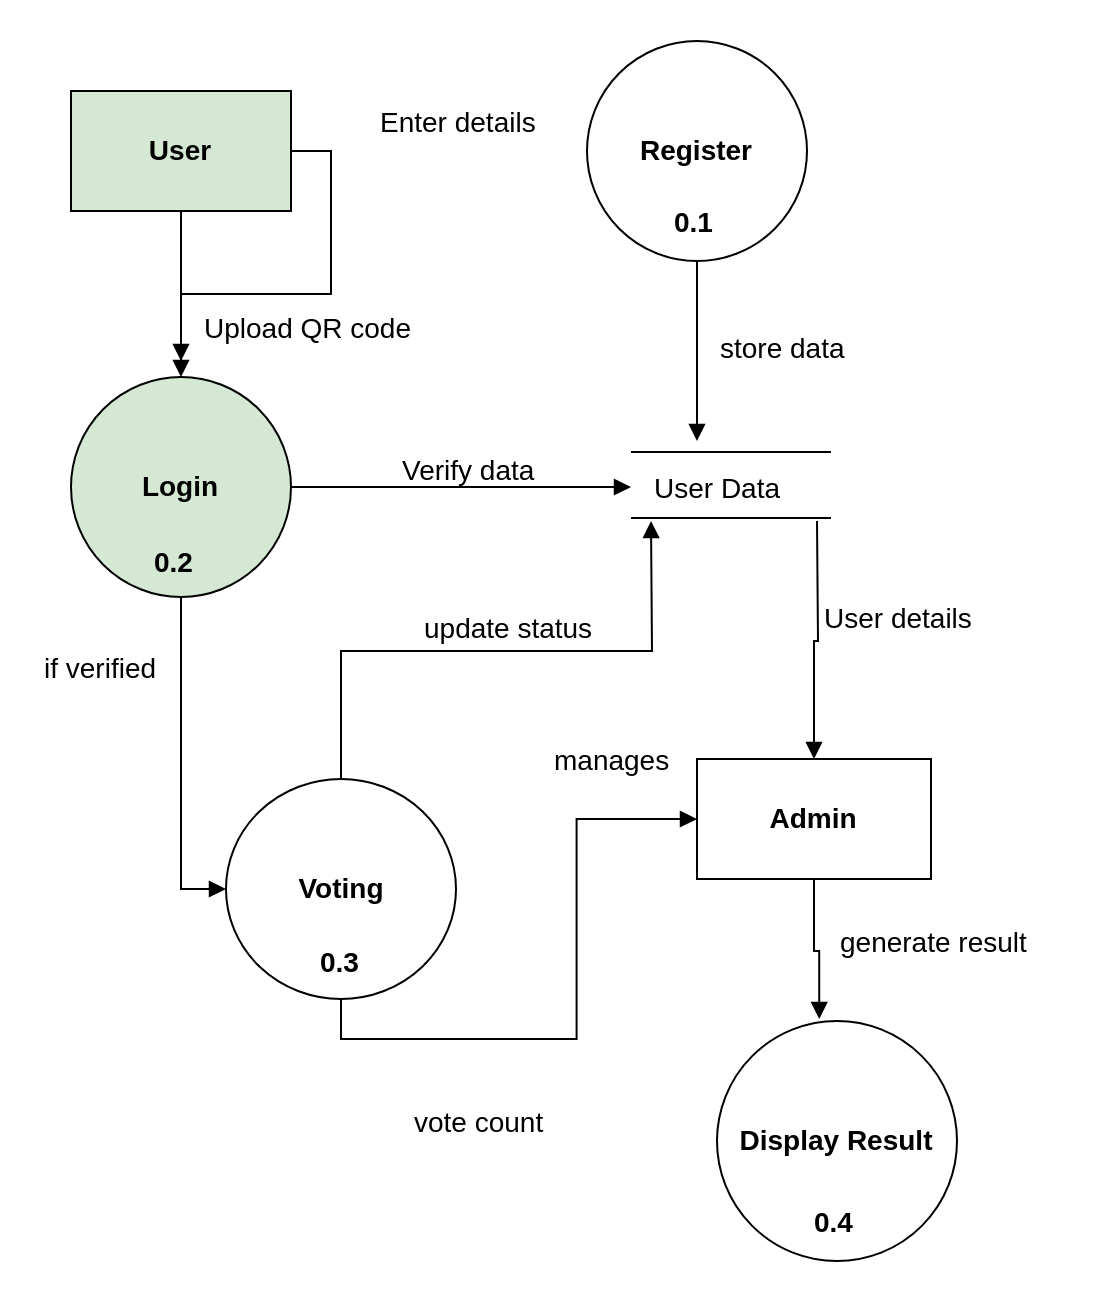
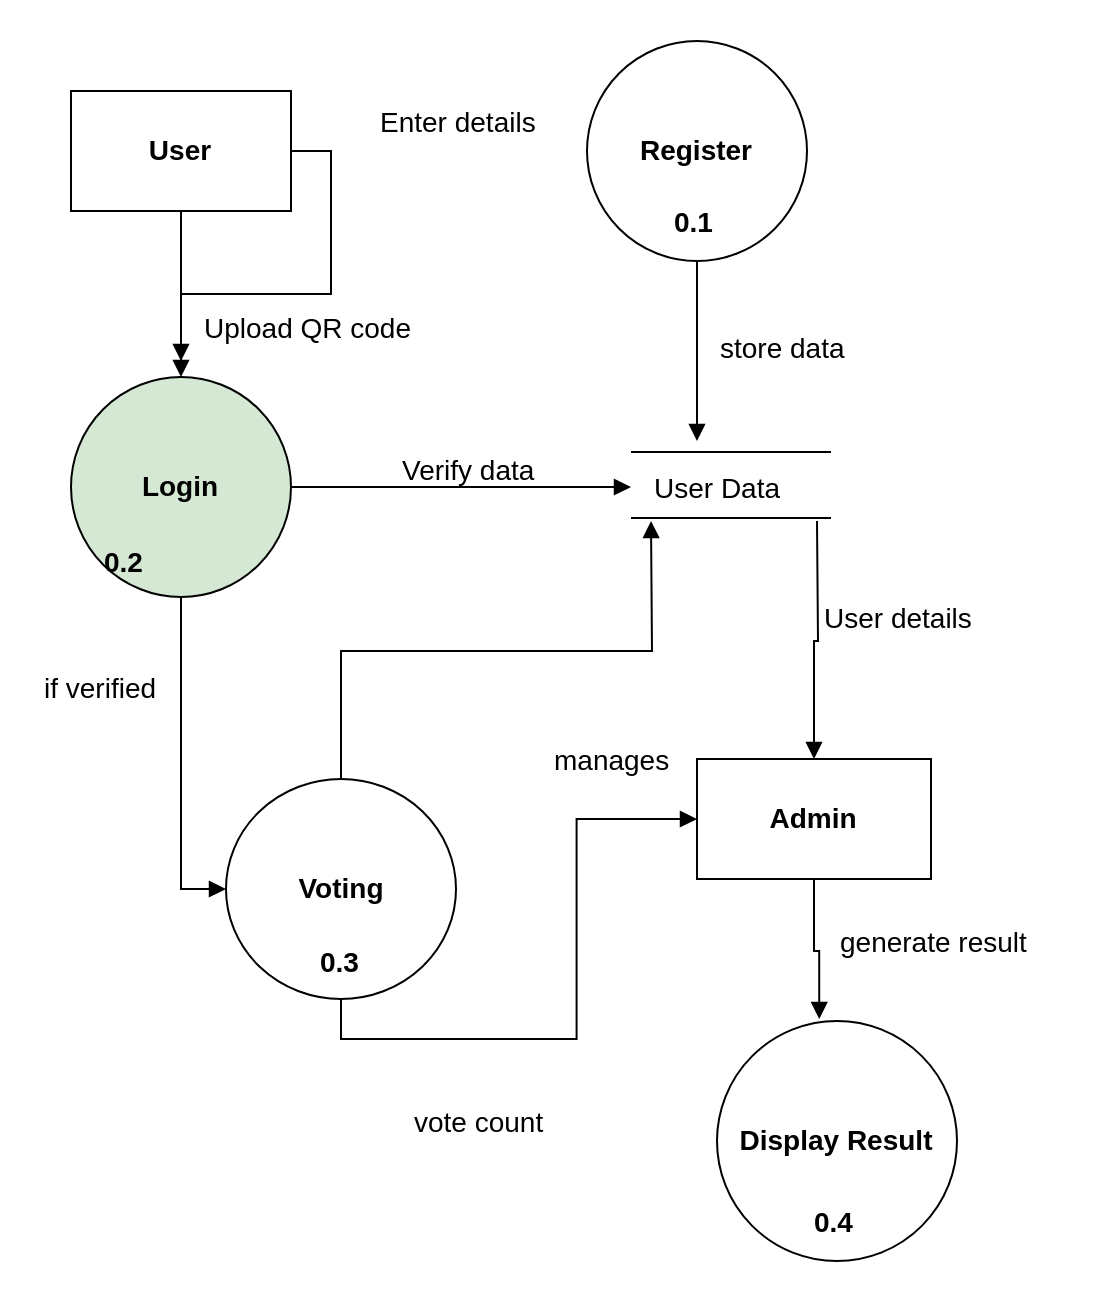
node "User": fillcolor #d5e8d4 -> #ffffff
node "0.2": moved (181, 561) -> (131, 561)
node "update status": removed
node "if verified": moved (111, 667) -> (111, 687)
